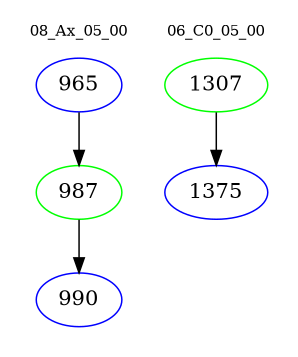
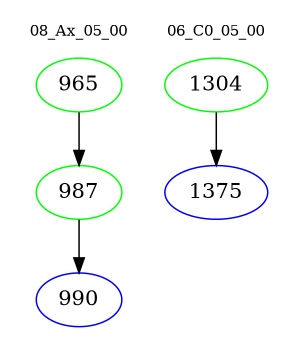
node "965": color blue -> green
node "1307": label "1307" -> "1304"
